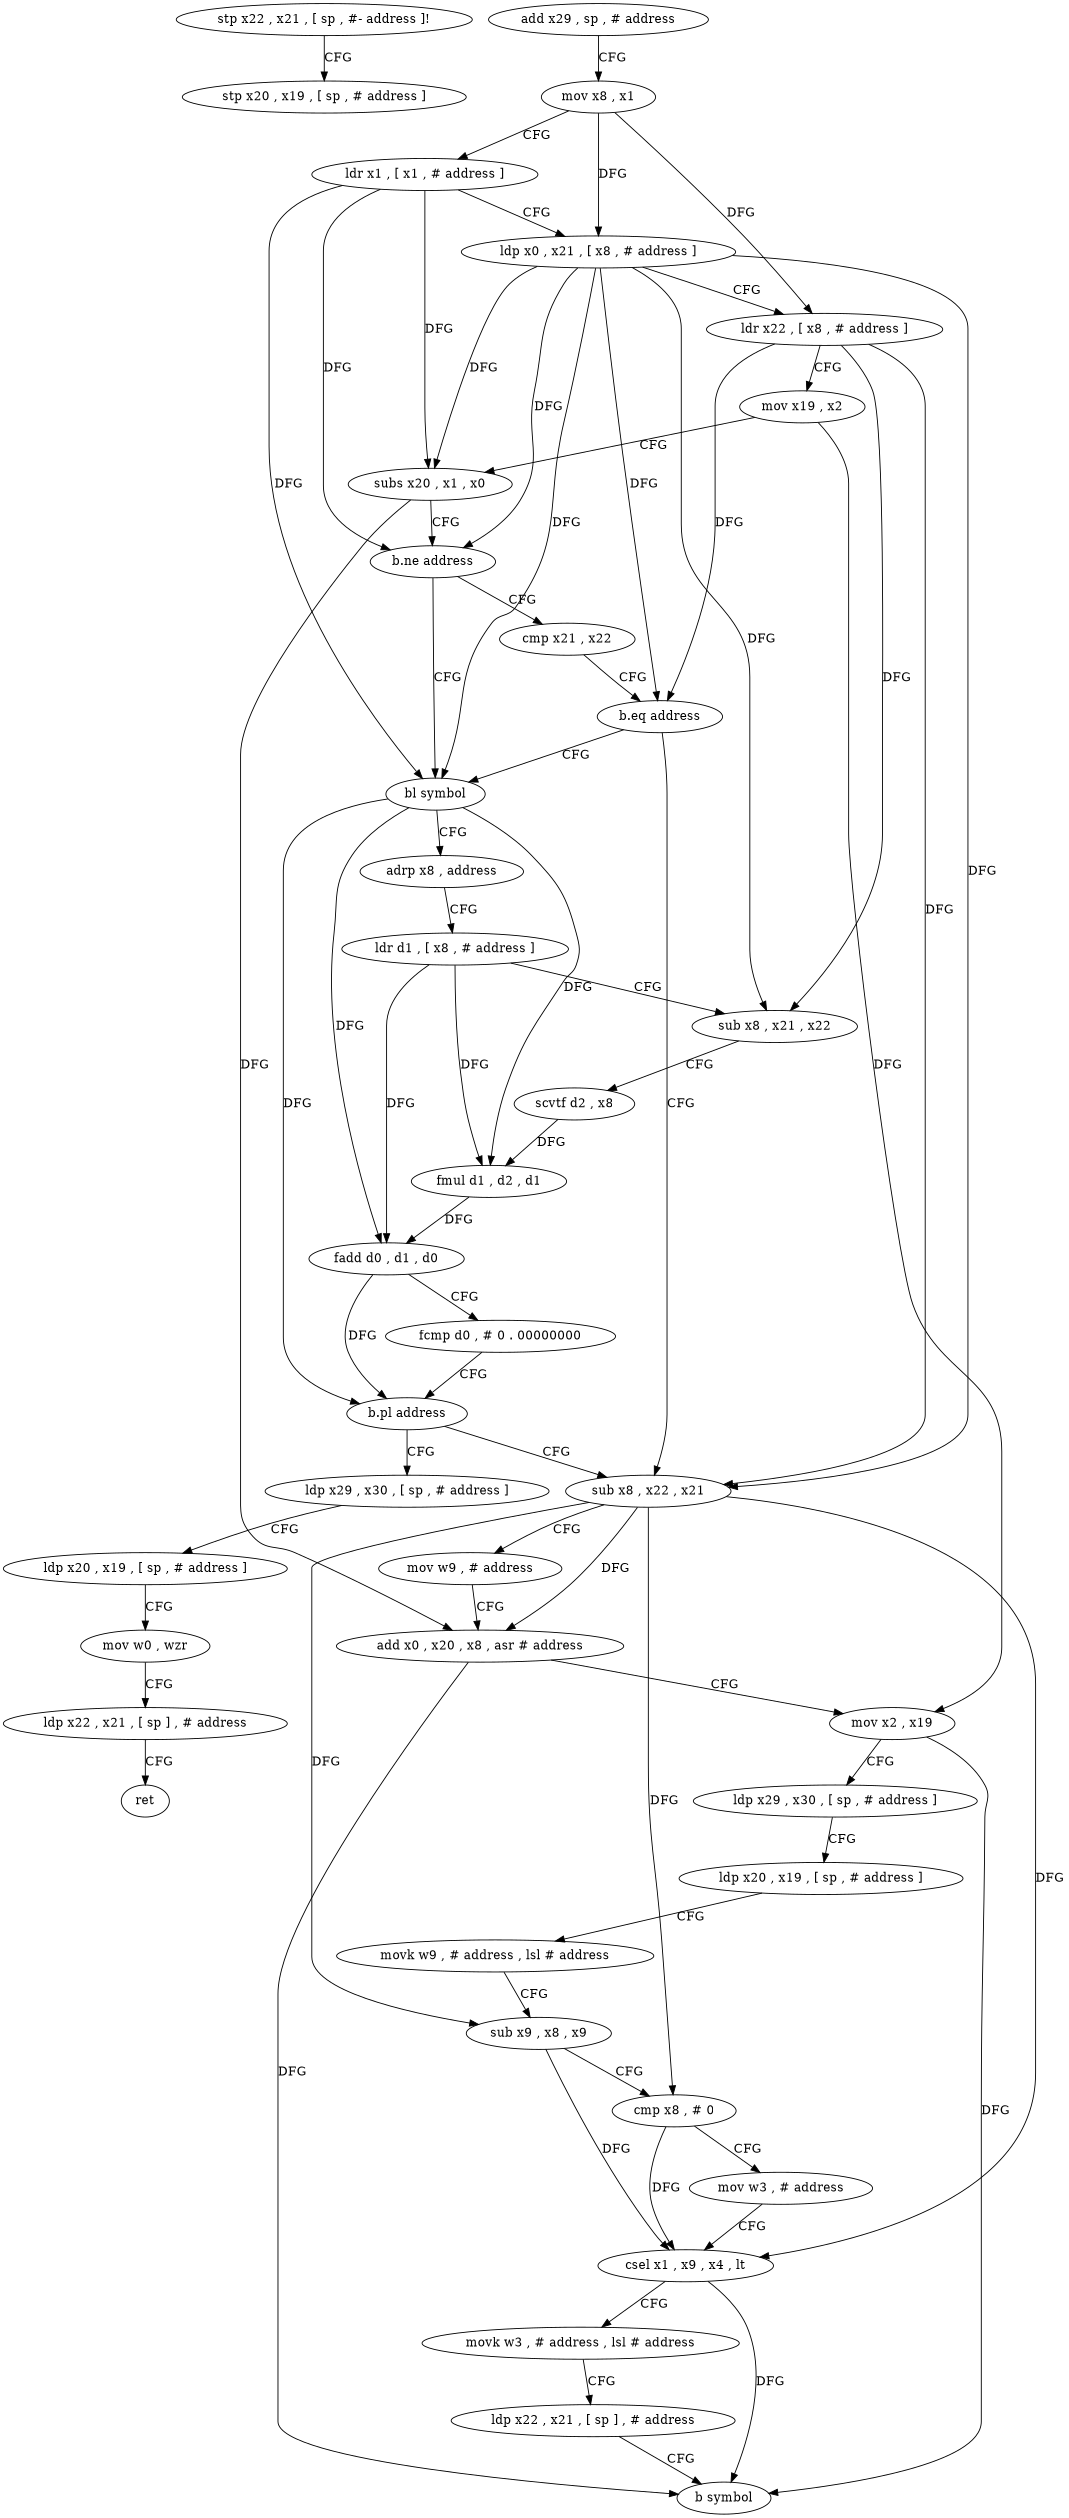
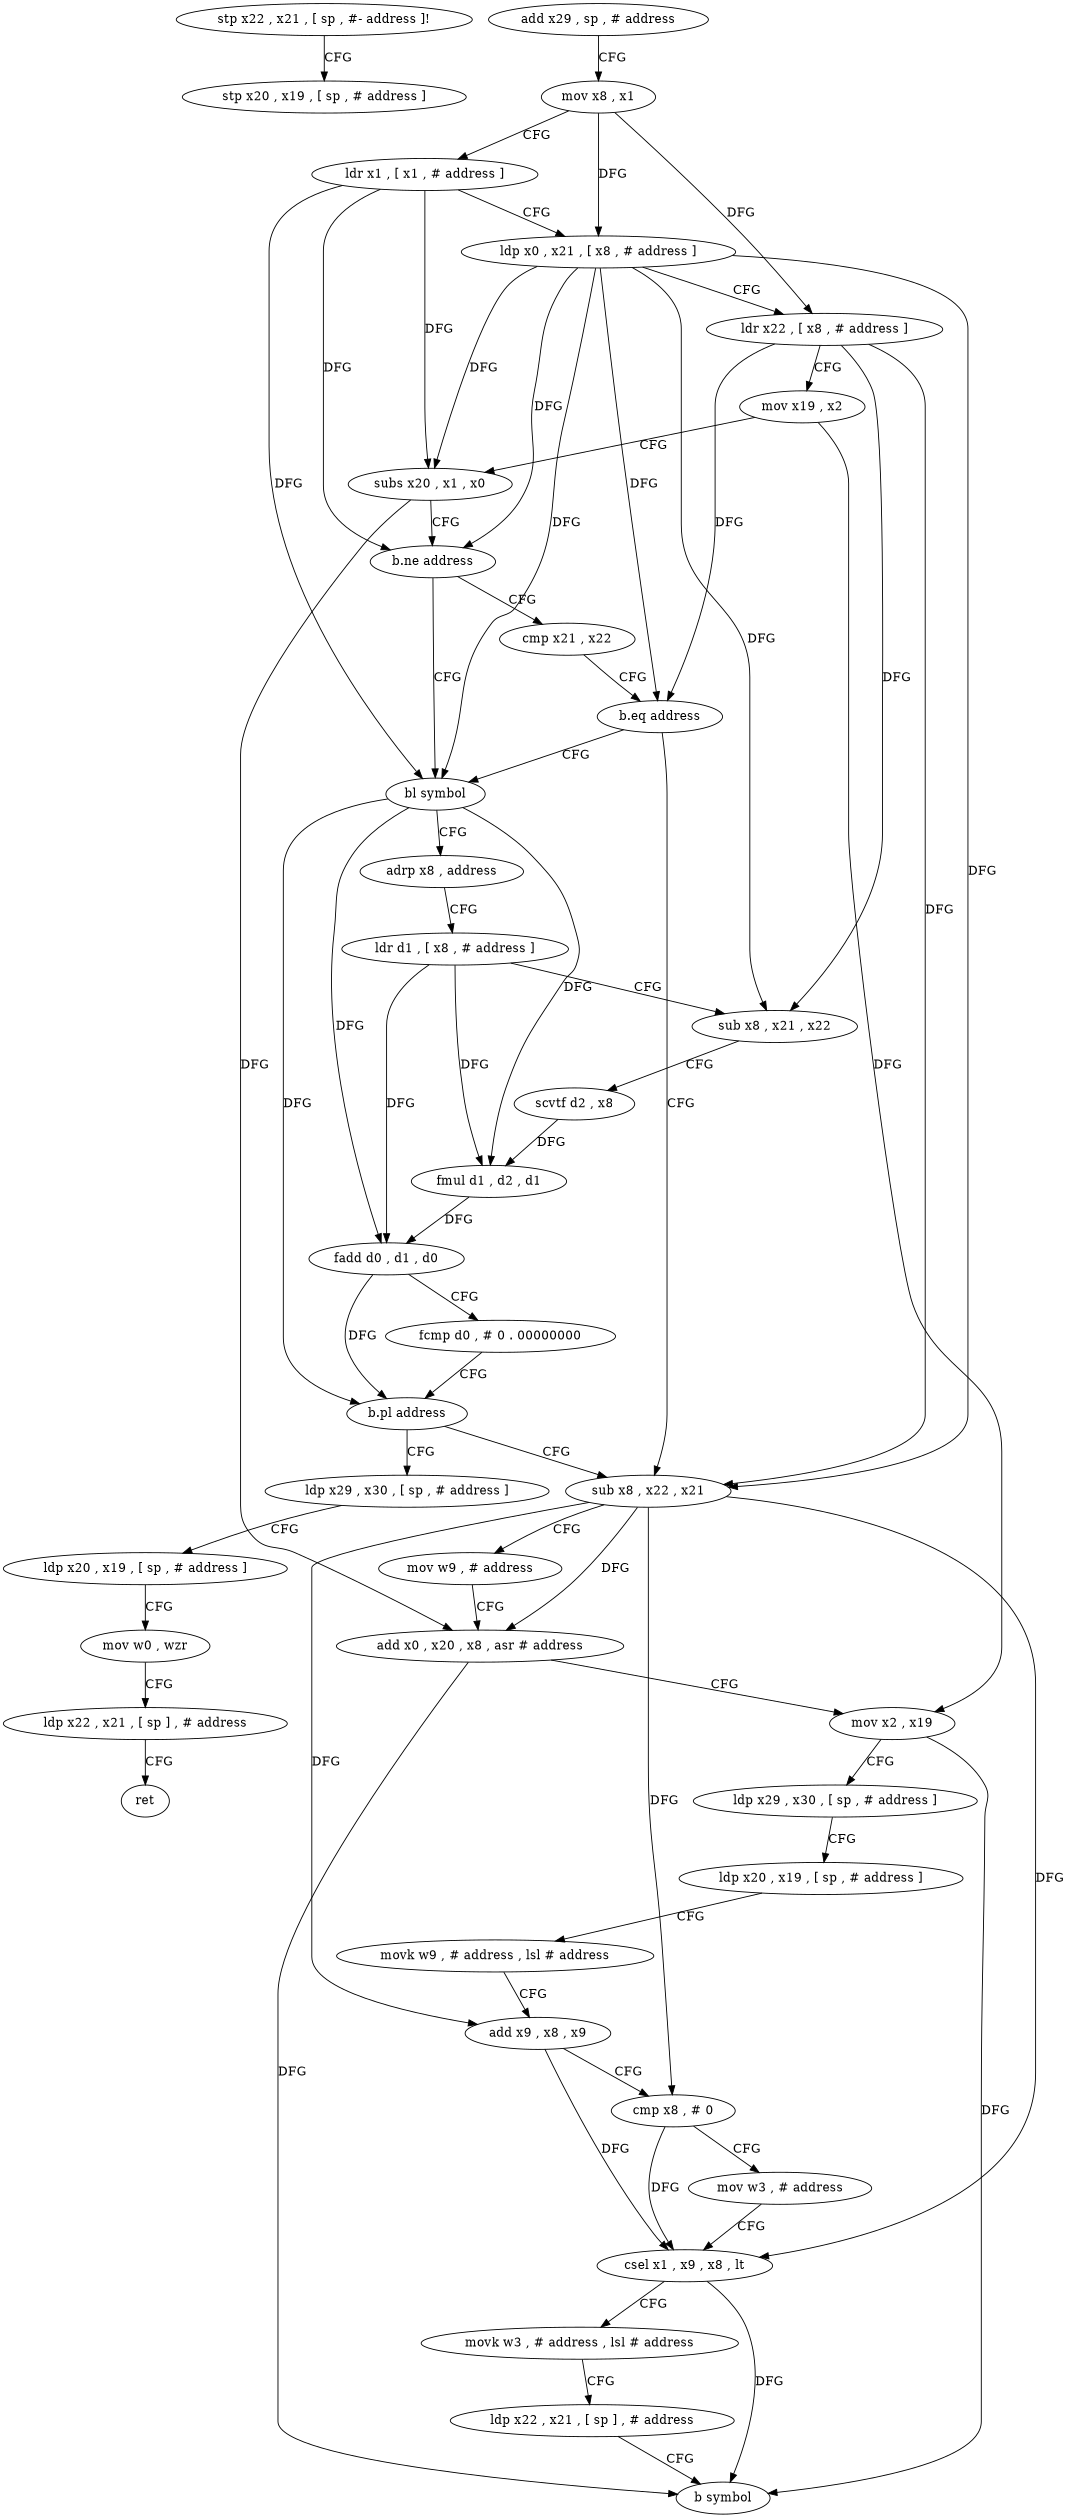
node "sub x9 , x8 , x9": label "sub x9 , x8 , x9" -> "add x9 , x8 , x9"
node "csel x1 , x9 , x4 , lt": label "csel x1 , x9 , x4 , lt" -> "csel x1 , x9 , x8 , lt"
